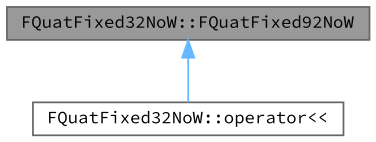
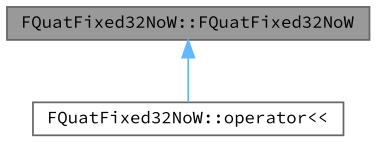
node "FQuatFixed32NoW::FQuatFixed92NoW": label "FQuatFixed32NoW::FQuatFixed92NoW" -> "FQuatFixed32NoW::FQuatFixed32NoW"
